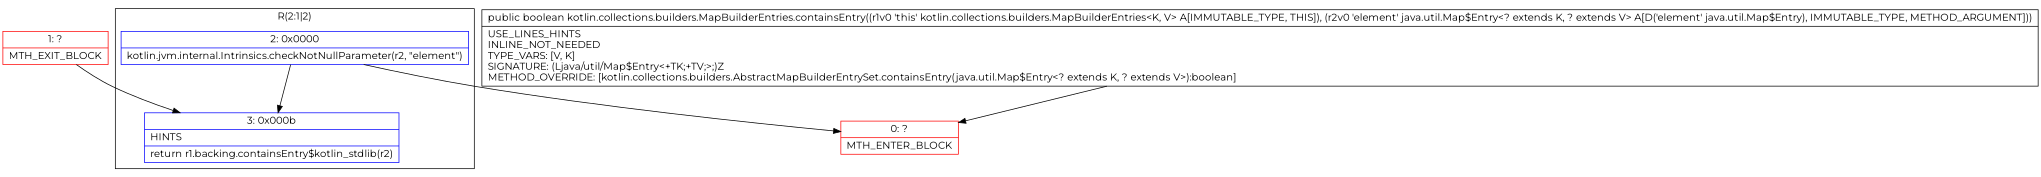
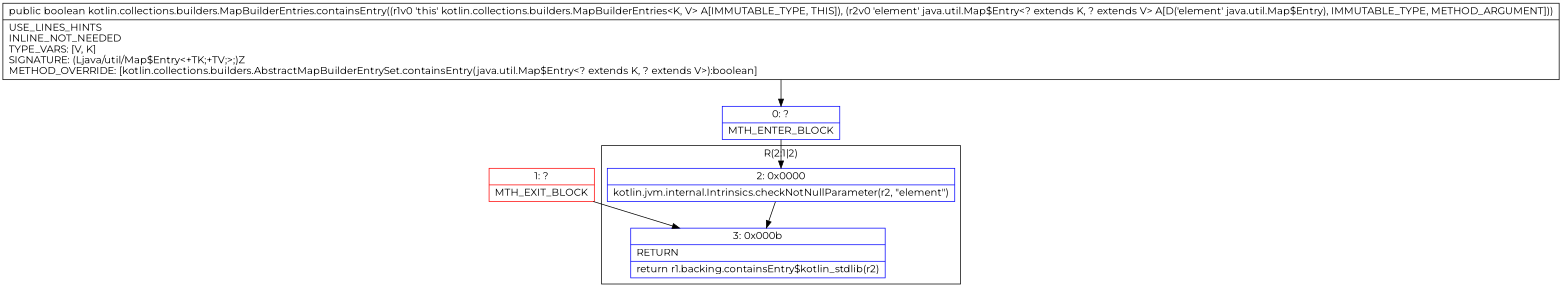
edge "2: 0x0000" -> "0: ?": reversed
node "3: 0x000b": text "HINTS" -> "RETURN"
node "0: ?": color red -> blue
